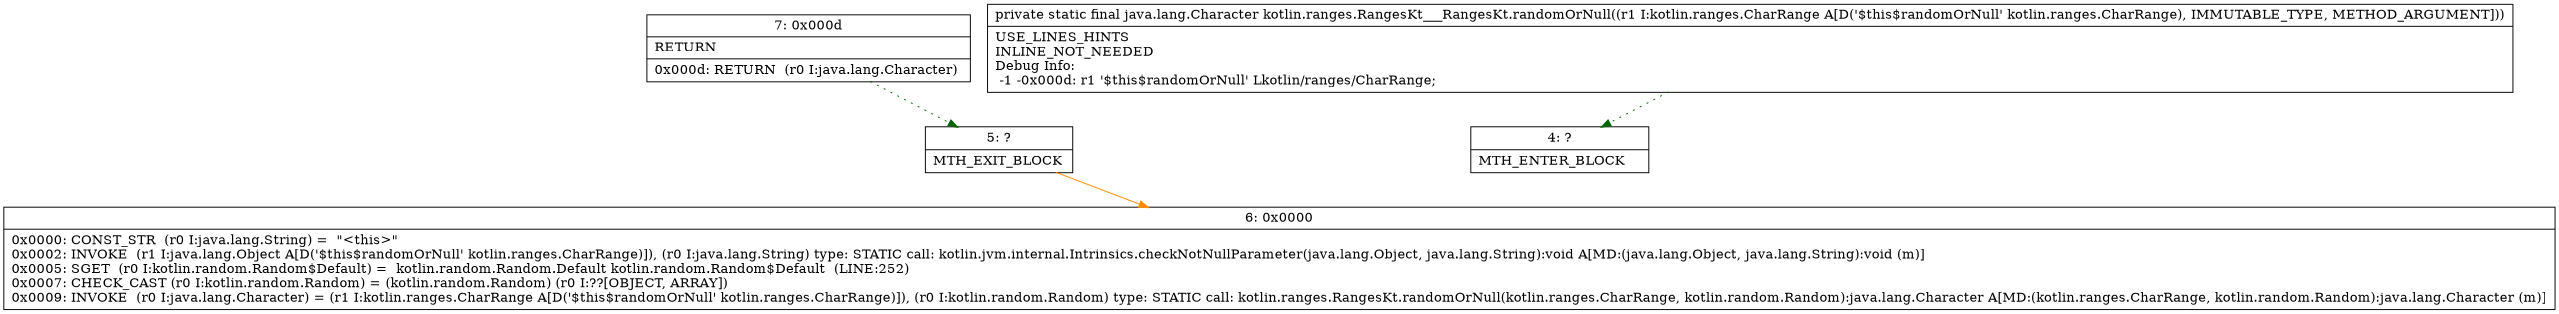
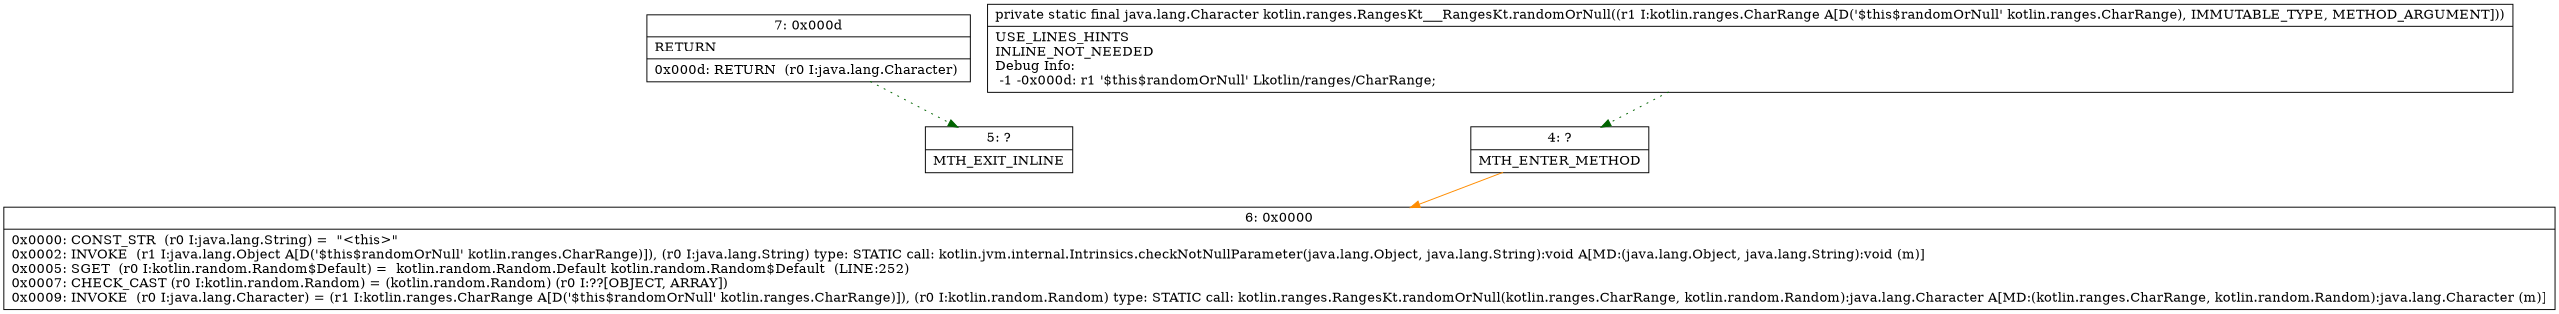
node "5: ?": text "MTH_EXIT_BLOCK" -> "MTH_EXIT_INLINE"
node "4: ?": text "MTH_ENTER_BLOCK" -> "MTH_ENTER_METHOD"
edge "5: ?" -> "6: 0x0000": now "4: ?" -> "6: 0x0000"
